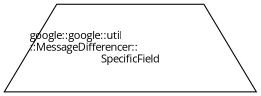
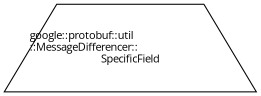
node "google::google::util ::MessageDifferencer:: SpecificField": label "google::google::util ::MessageDifferencer:: SpecificField" -> "google::protobuf::util ::MessageDifferencer:: SpecificField"
